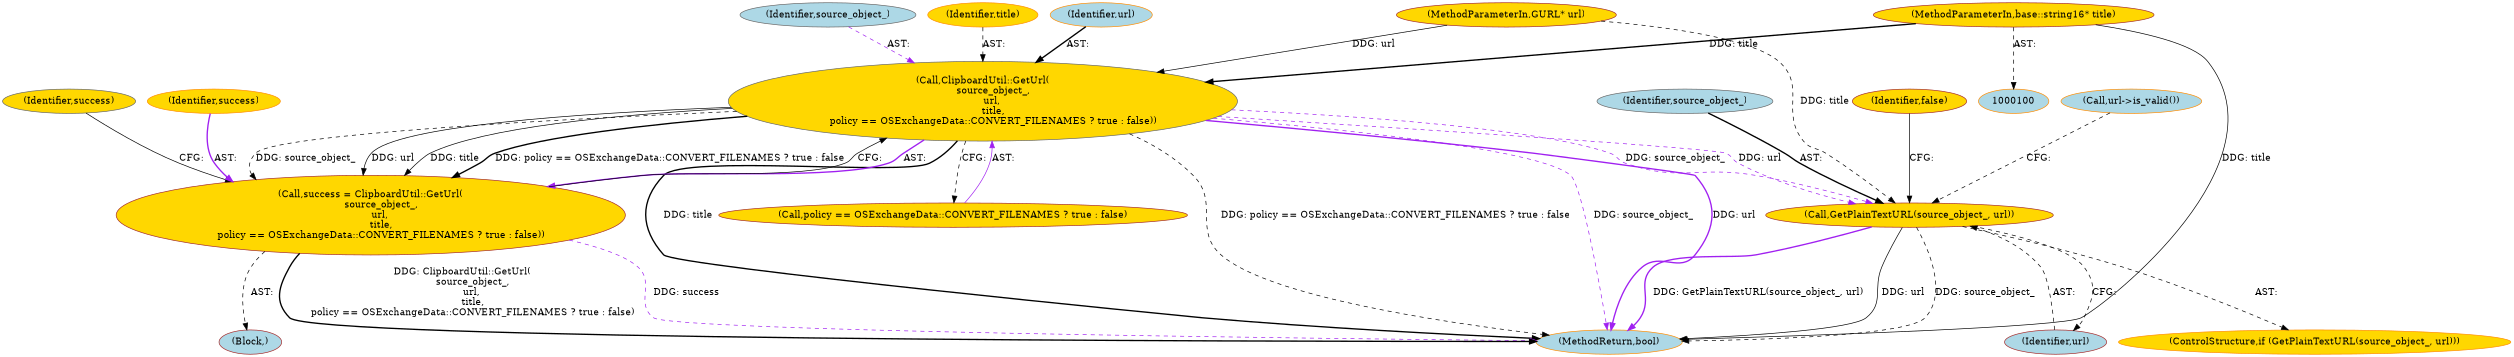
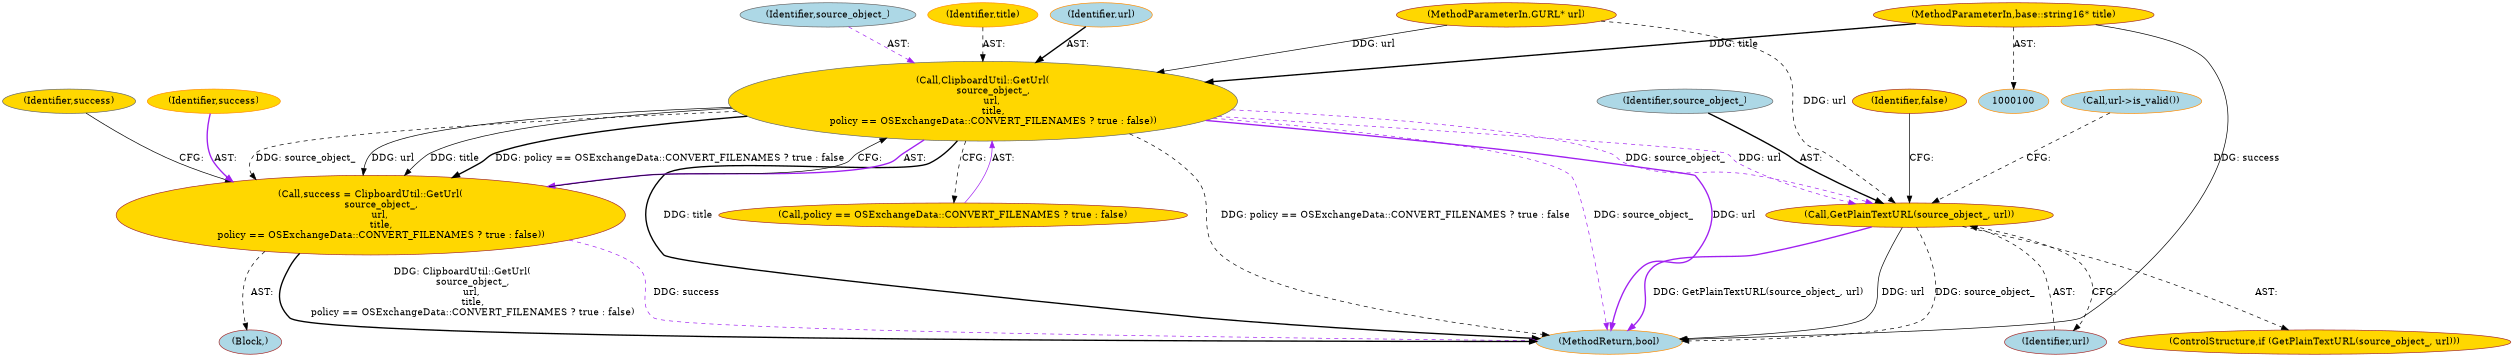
edge "(MethodParameterIn,GURL* url)" -> "(Call,GetPlainTextURL(source_object_, url))": label "DDG: title" -> "DDG: url"
edge "(MethodParameterIn,base::string16* title)" -> "(MethodReturn,bool)": label "DDG: title" -> "DDG: success"
node "(ControlStructure,if (GetPlainTextURL(source_object_, url)))": color darkorange -> brown
